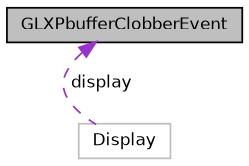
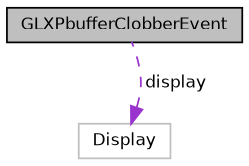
edge "Display" -> "GLXPbufferClobberEvent": reversed
